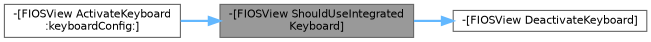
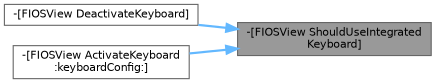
edge "-[FIOSView ShouldUseIntegrated Keyboard]" -> "-[FIOSView DeactivateKeyboard]": reversed
